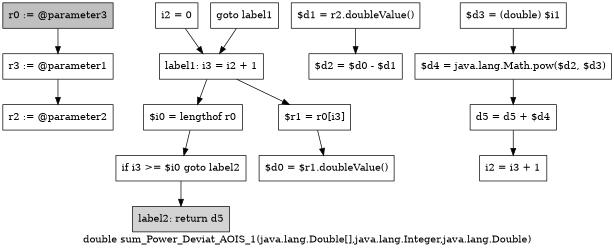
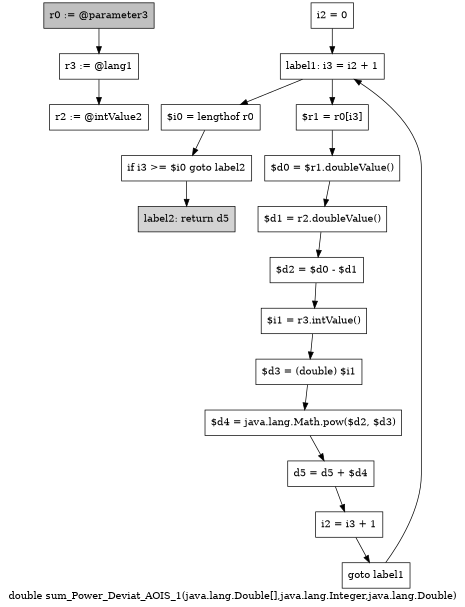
node "r3 := @parameter1": label "r3 := @parameter1" -> "r3 := @lang1"
node "r2 := @parameter2": label "r2 := @parameter2" -> "r2 := @intValue2"
edge "$d0 = $r1.doubleValue()" -> "$d1 = r2.doubleValue()": added
node "$i1 = r3.intValue()": added
edge "i2 = i3 + 1" -> "goto label1": added
